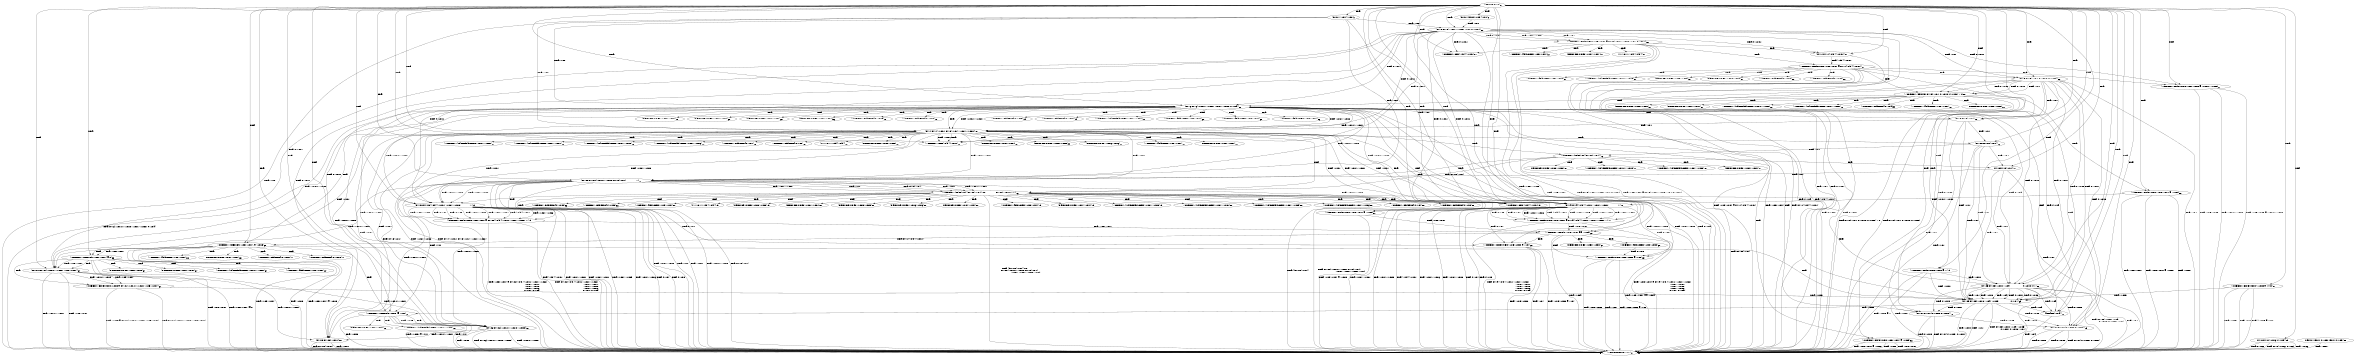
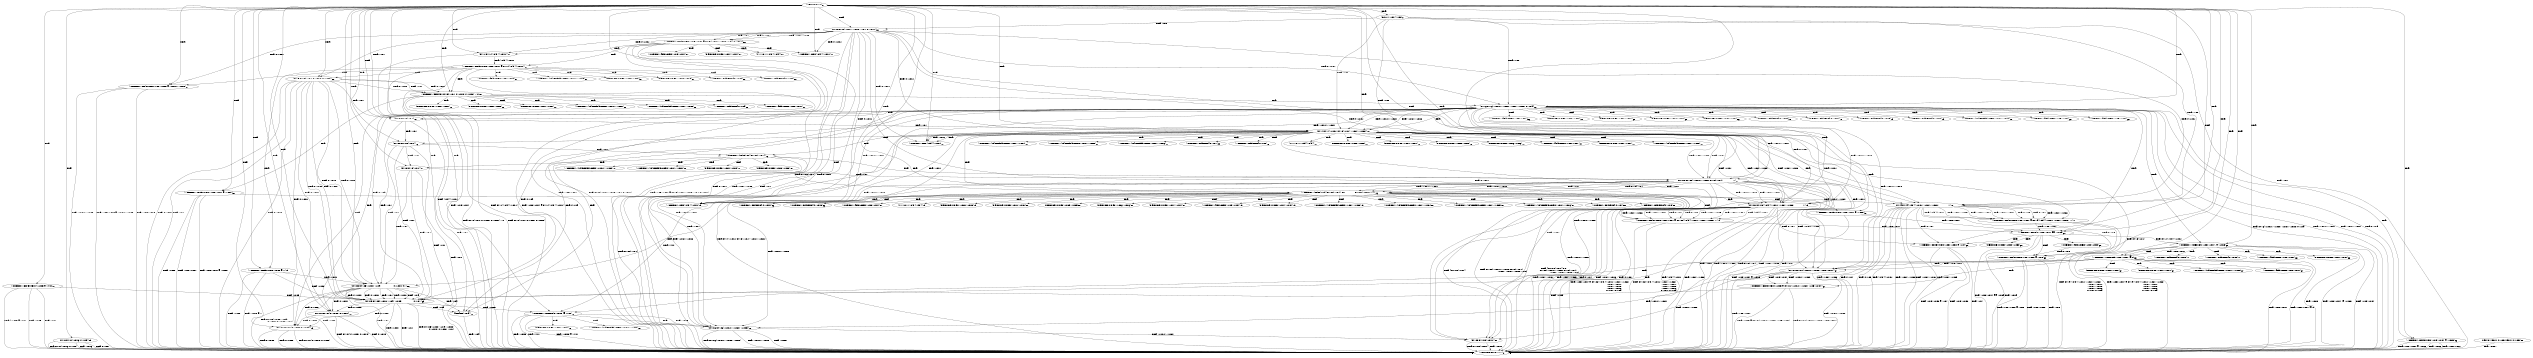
node "(PARAM,struct VAR3 *VAR4)": removed
